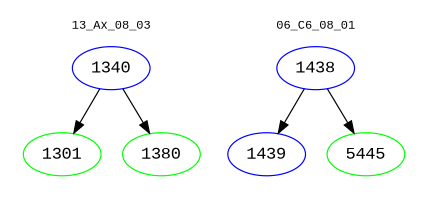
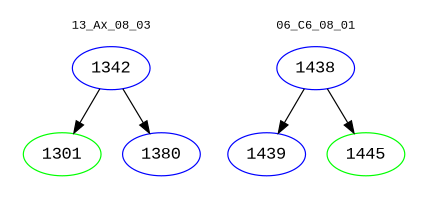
node "1340": label "1340" -> "1342"
node "1380": color green -> blue
node "5445": label "5445" -> "1445"
